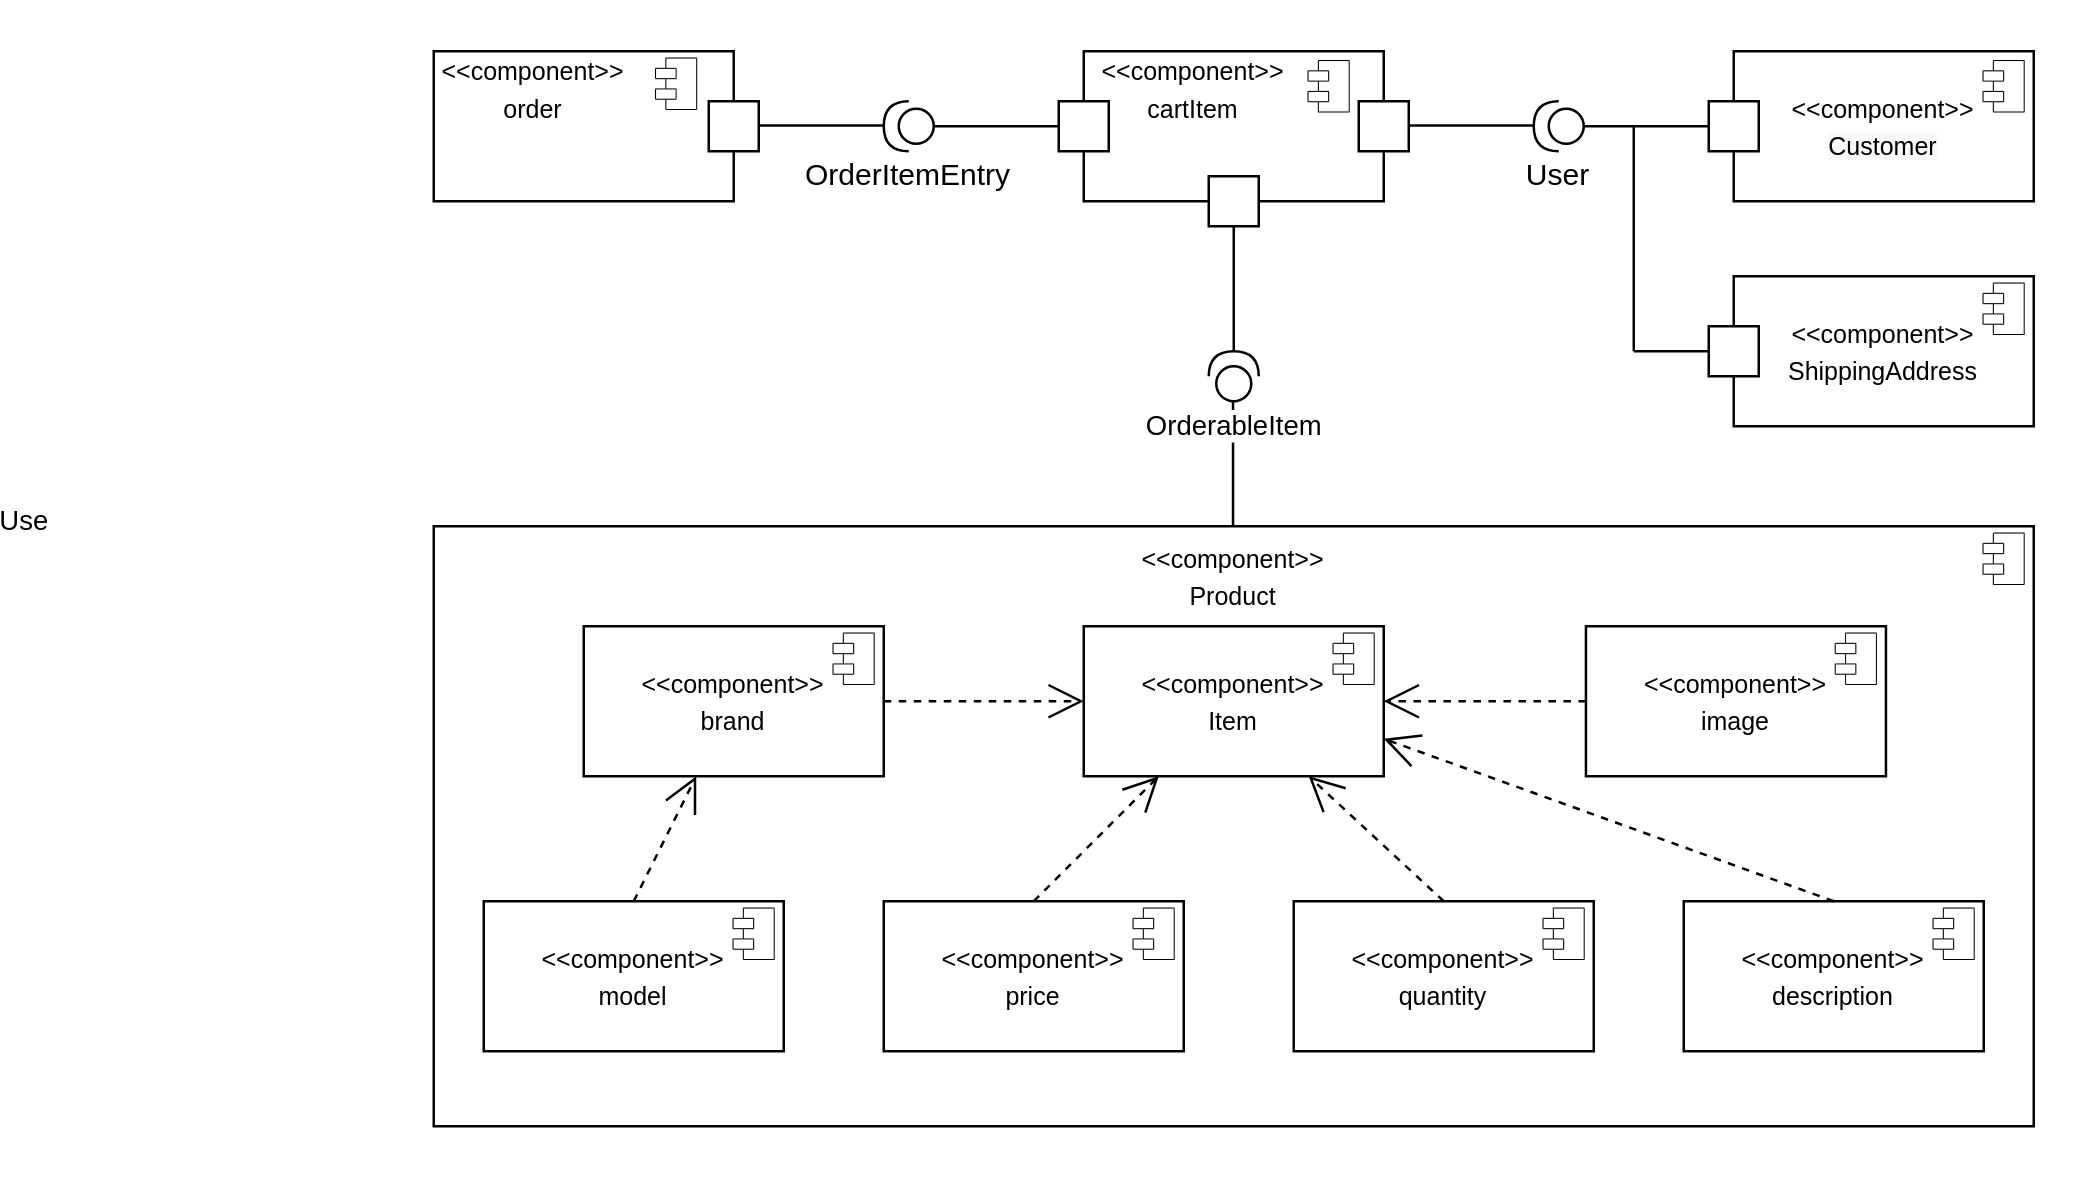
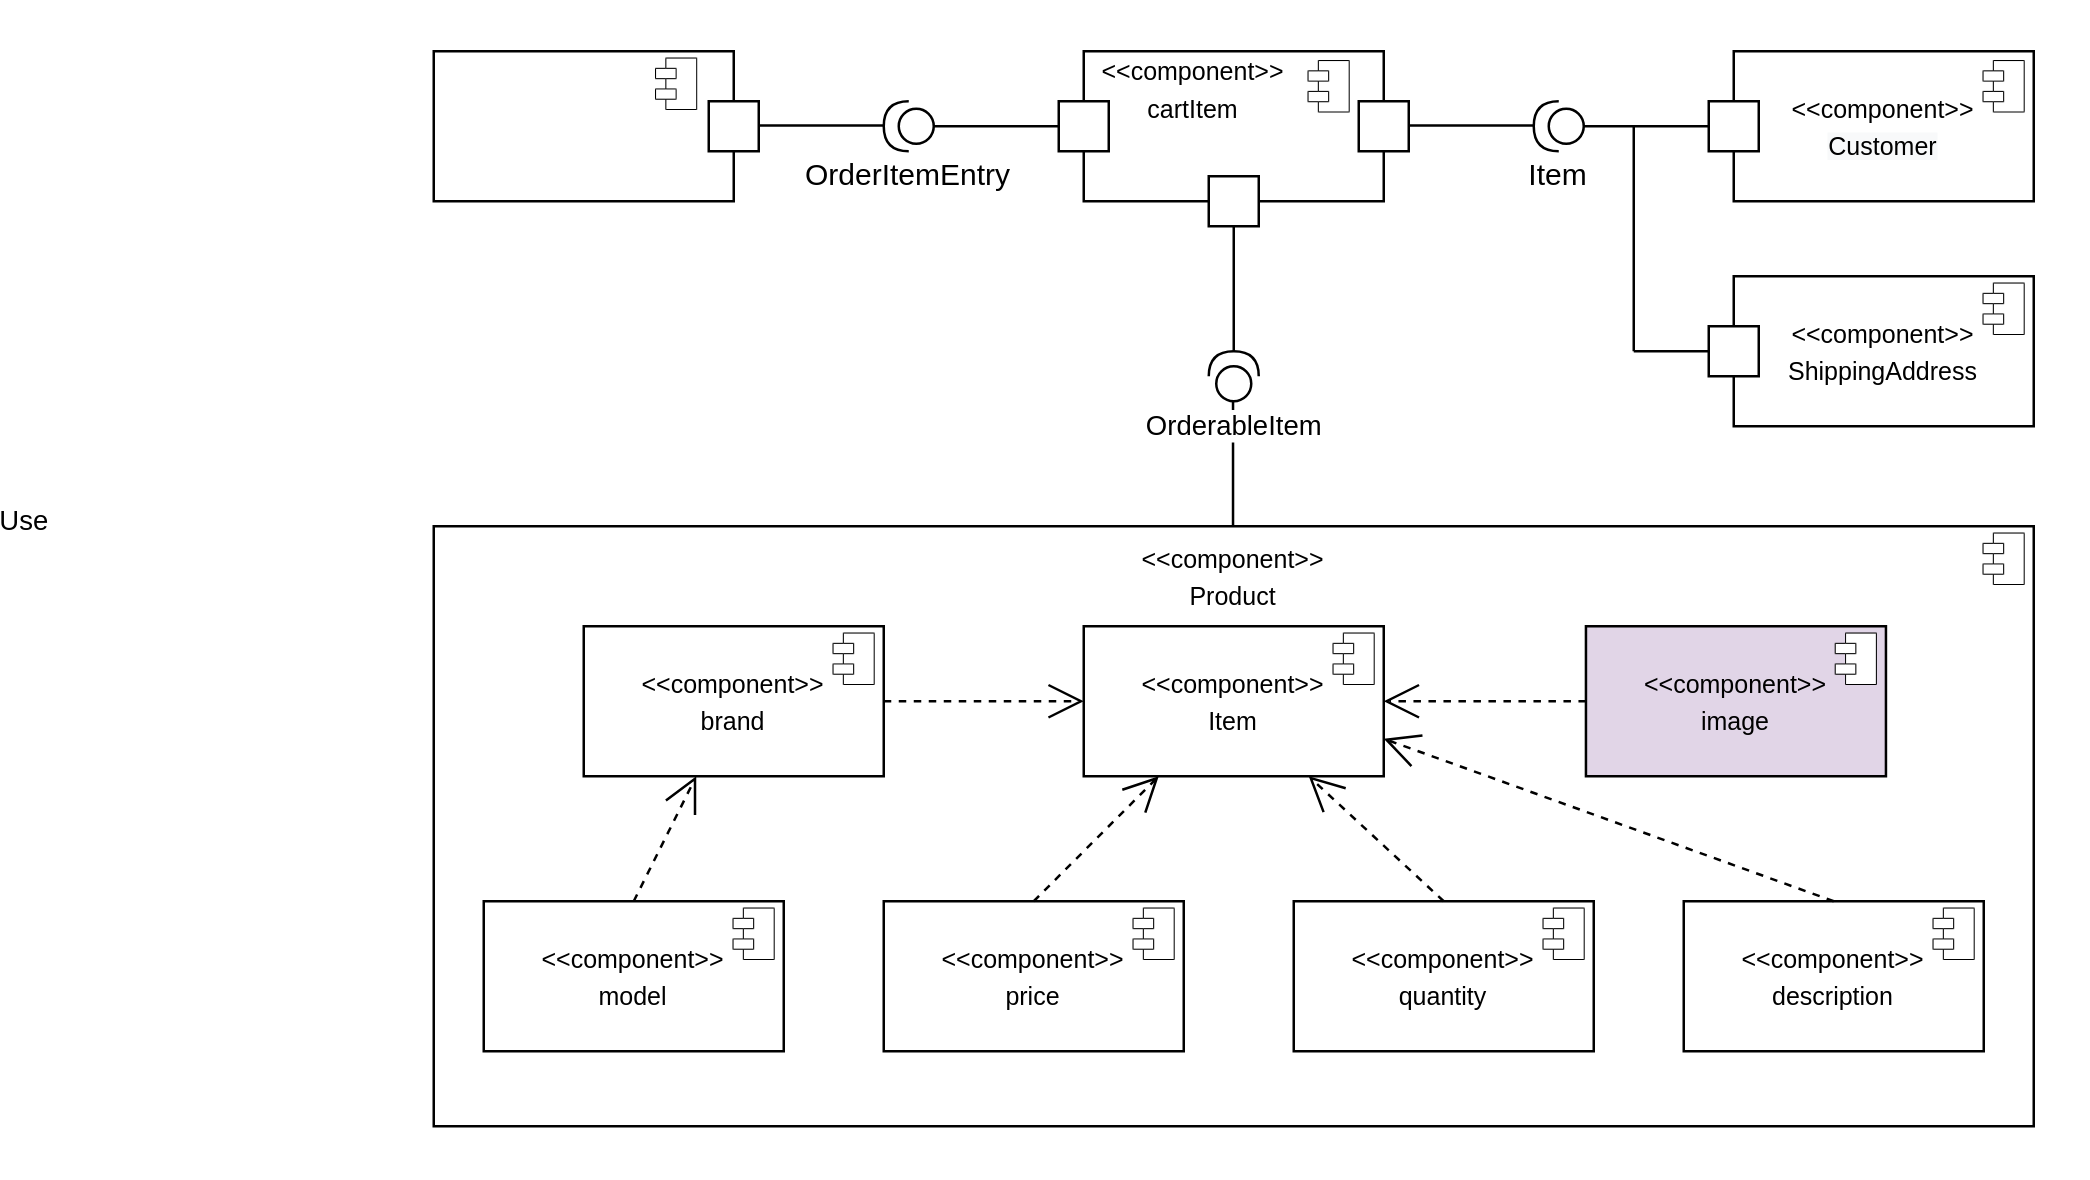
node "<<component>> order": removed
node "User": label "User" -> "Item"
node "<<component>> image": fillcolor #ffffff -> #e1d5e7
